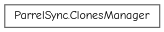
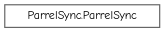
node "ParrelSync.ClonesManager": label "ParrelSync.ClonesManager" -> "ParrelSync.ParrelSync"
